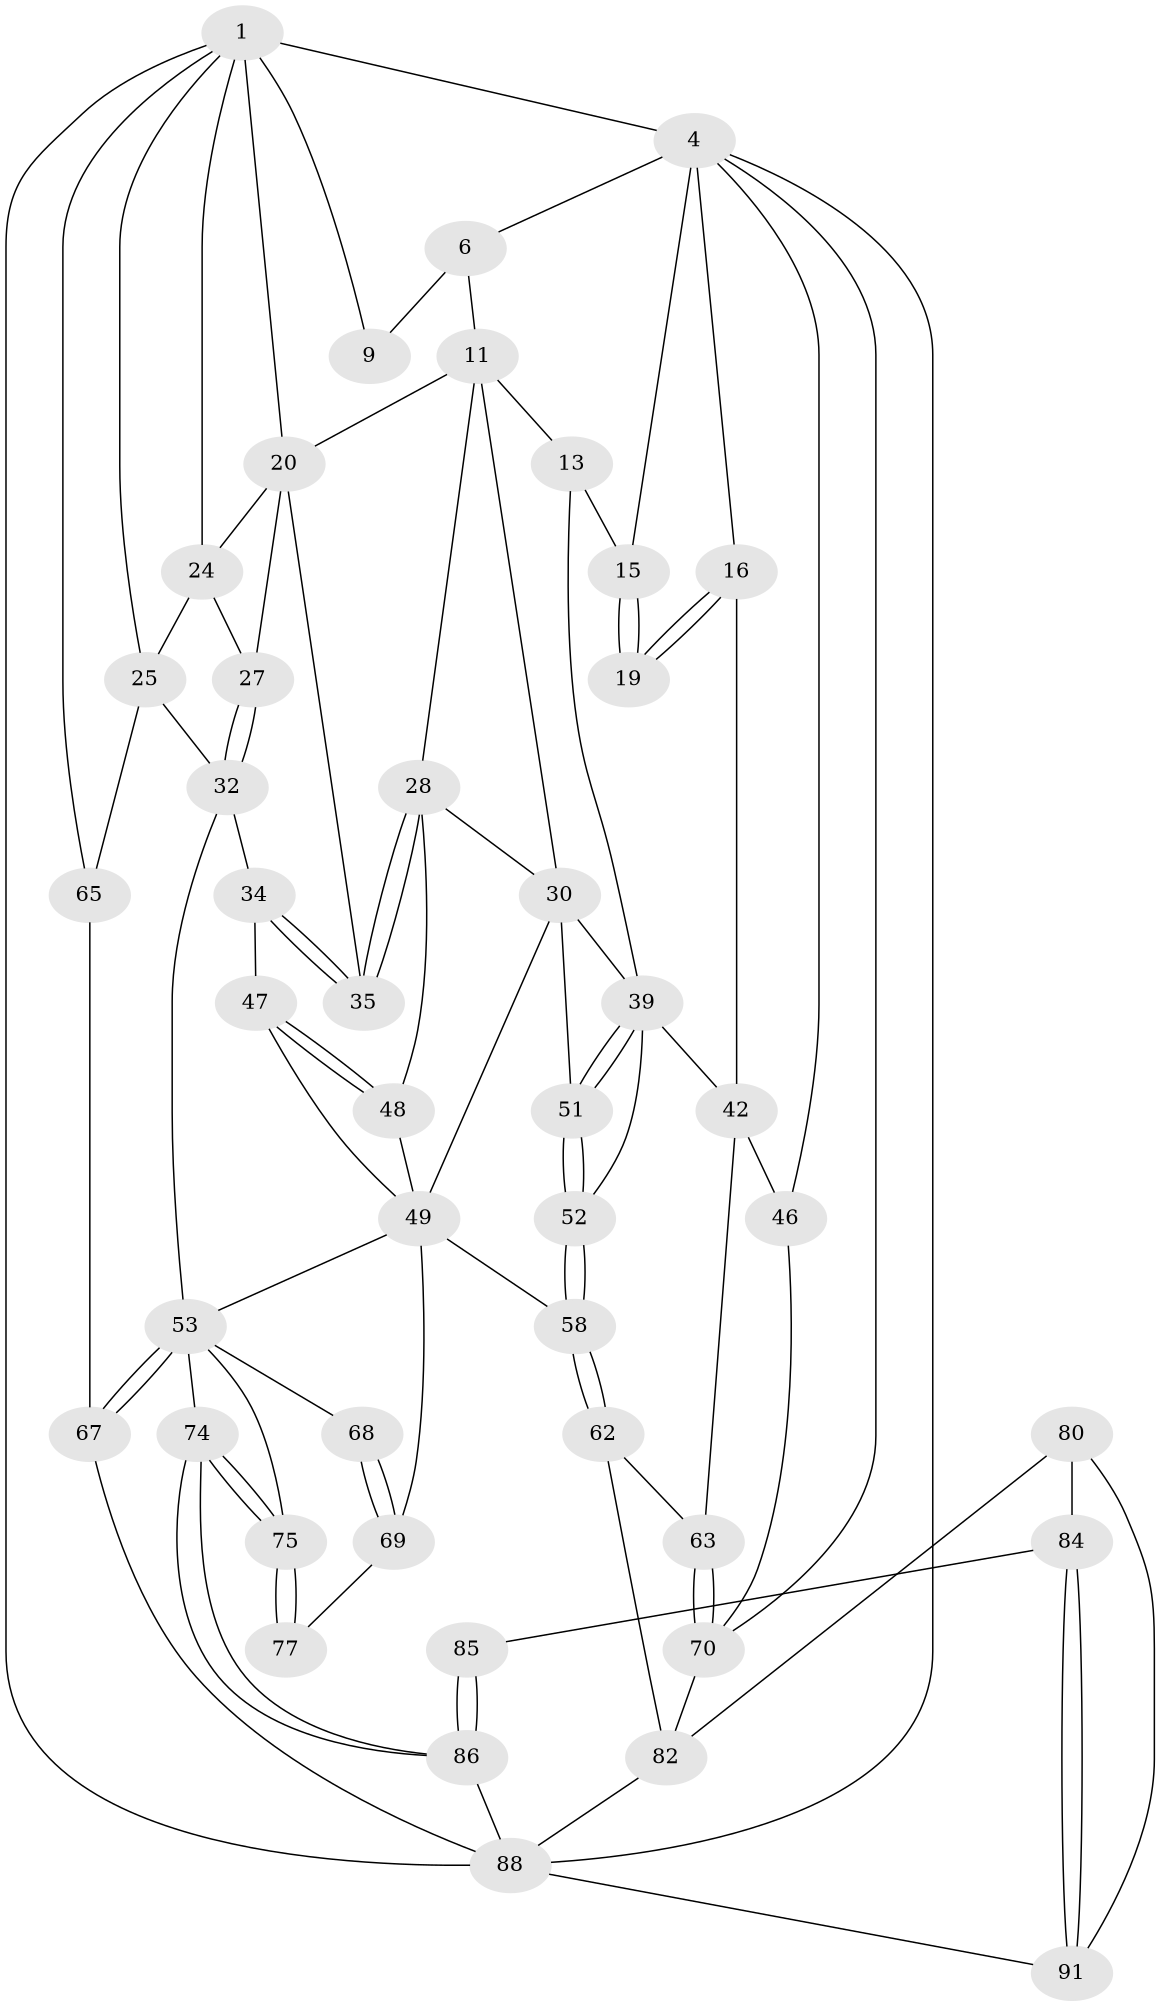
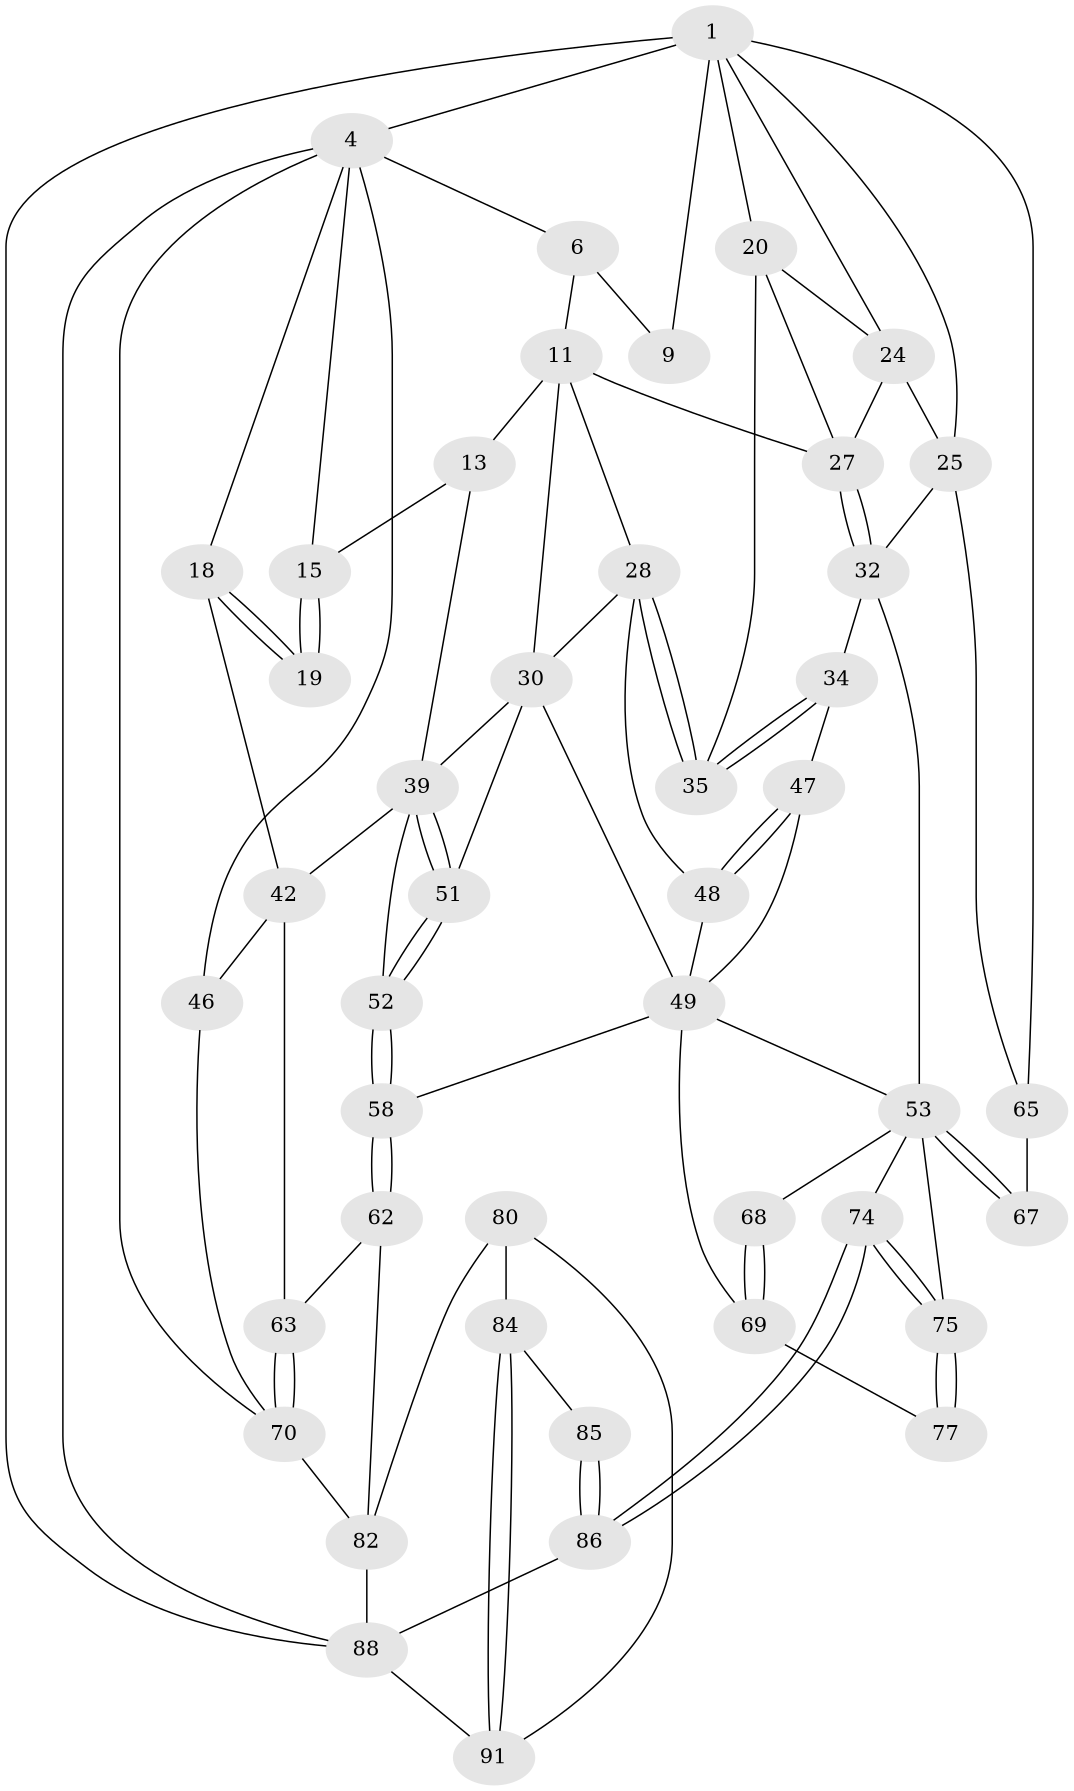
edge "11" -- "20": now "11" -- "27"
node "16": label "16" -> "18"
edge "67" -- "88": removed
